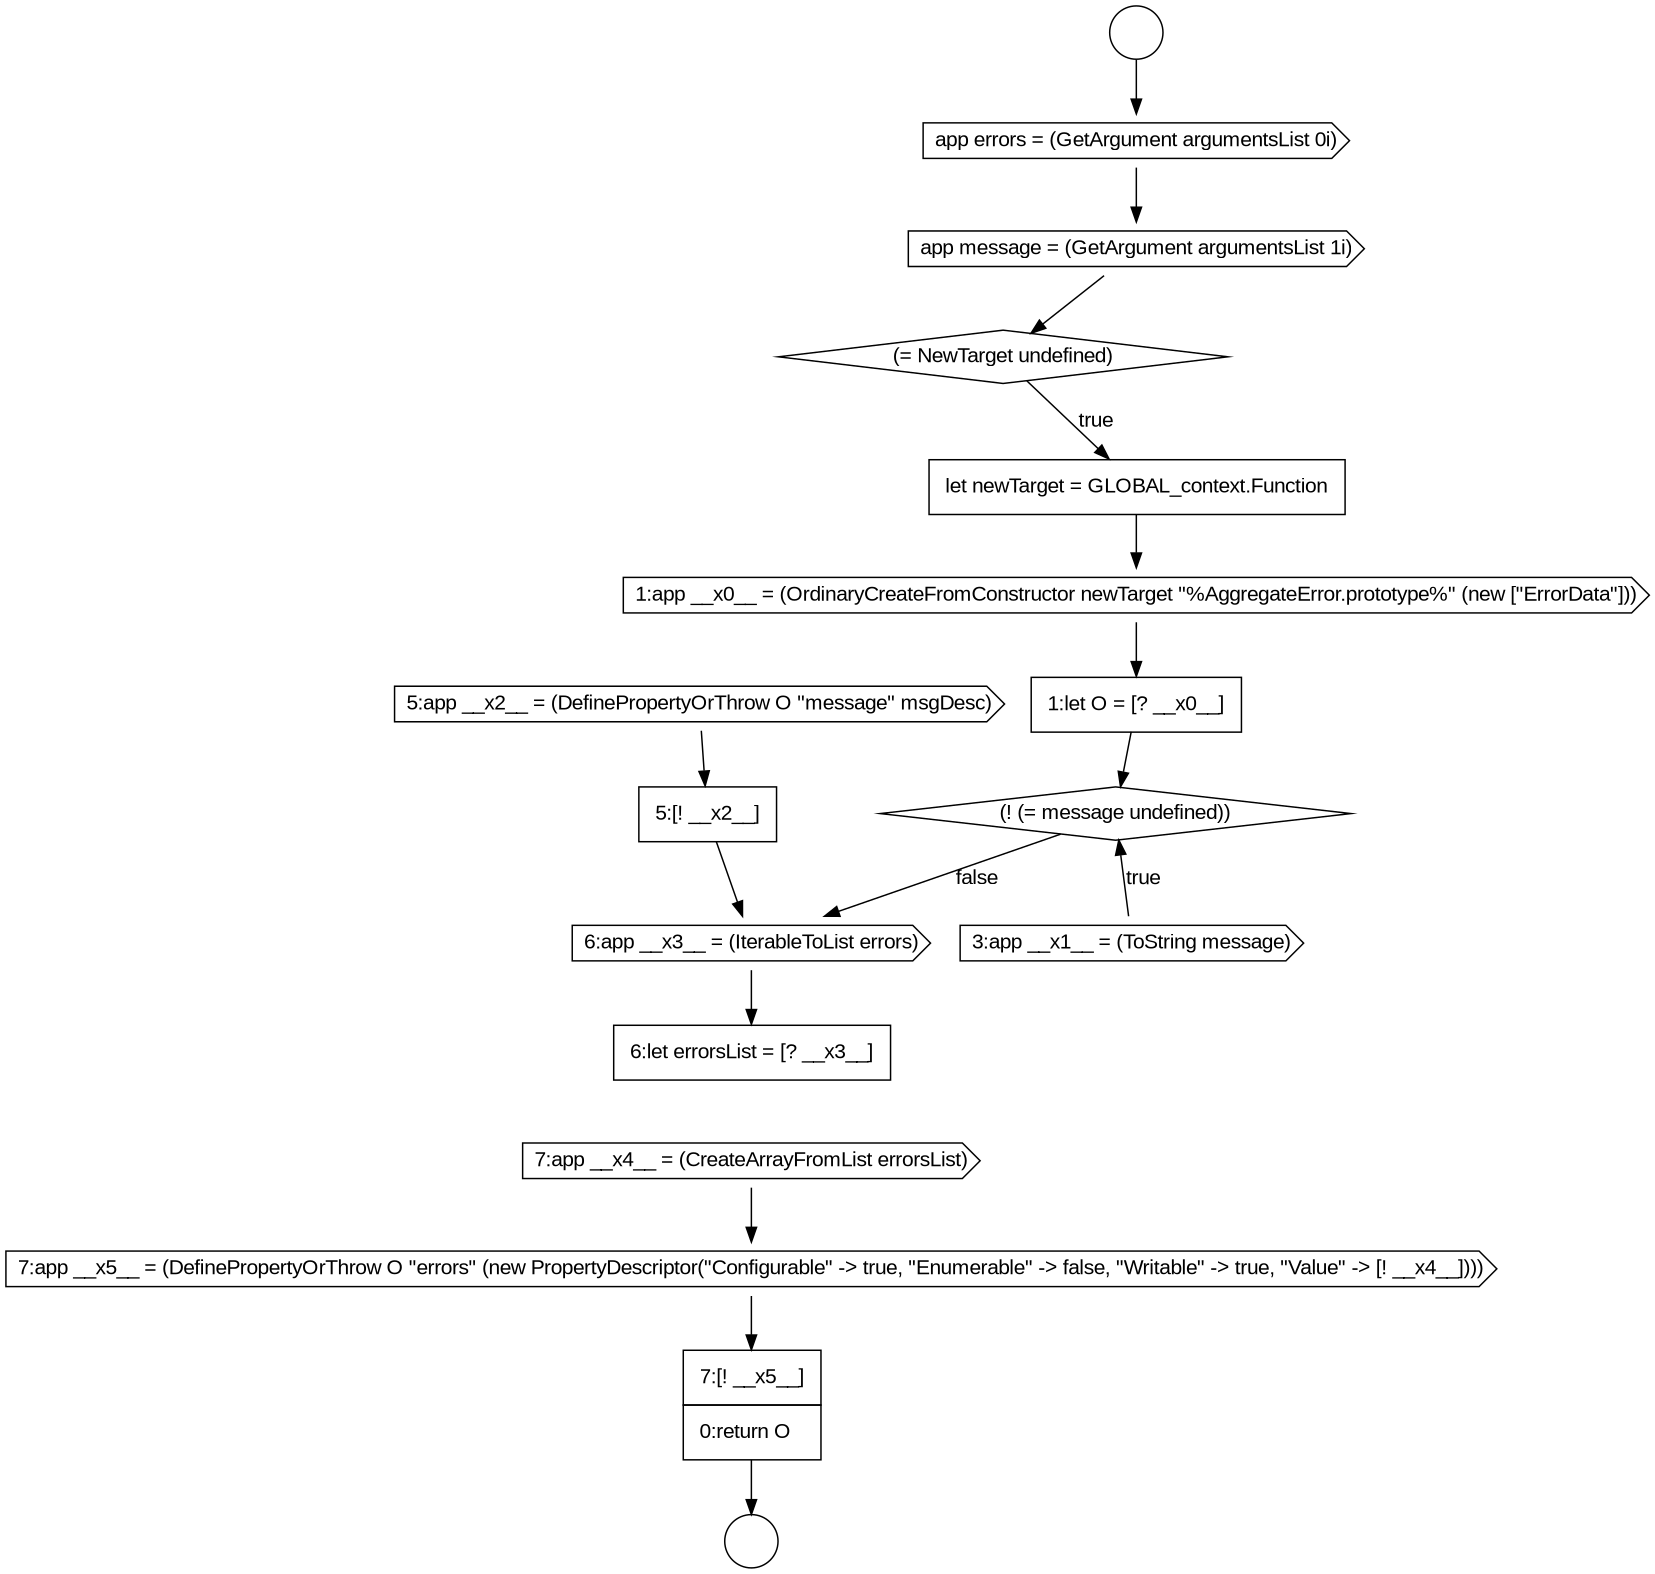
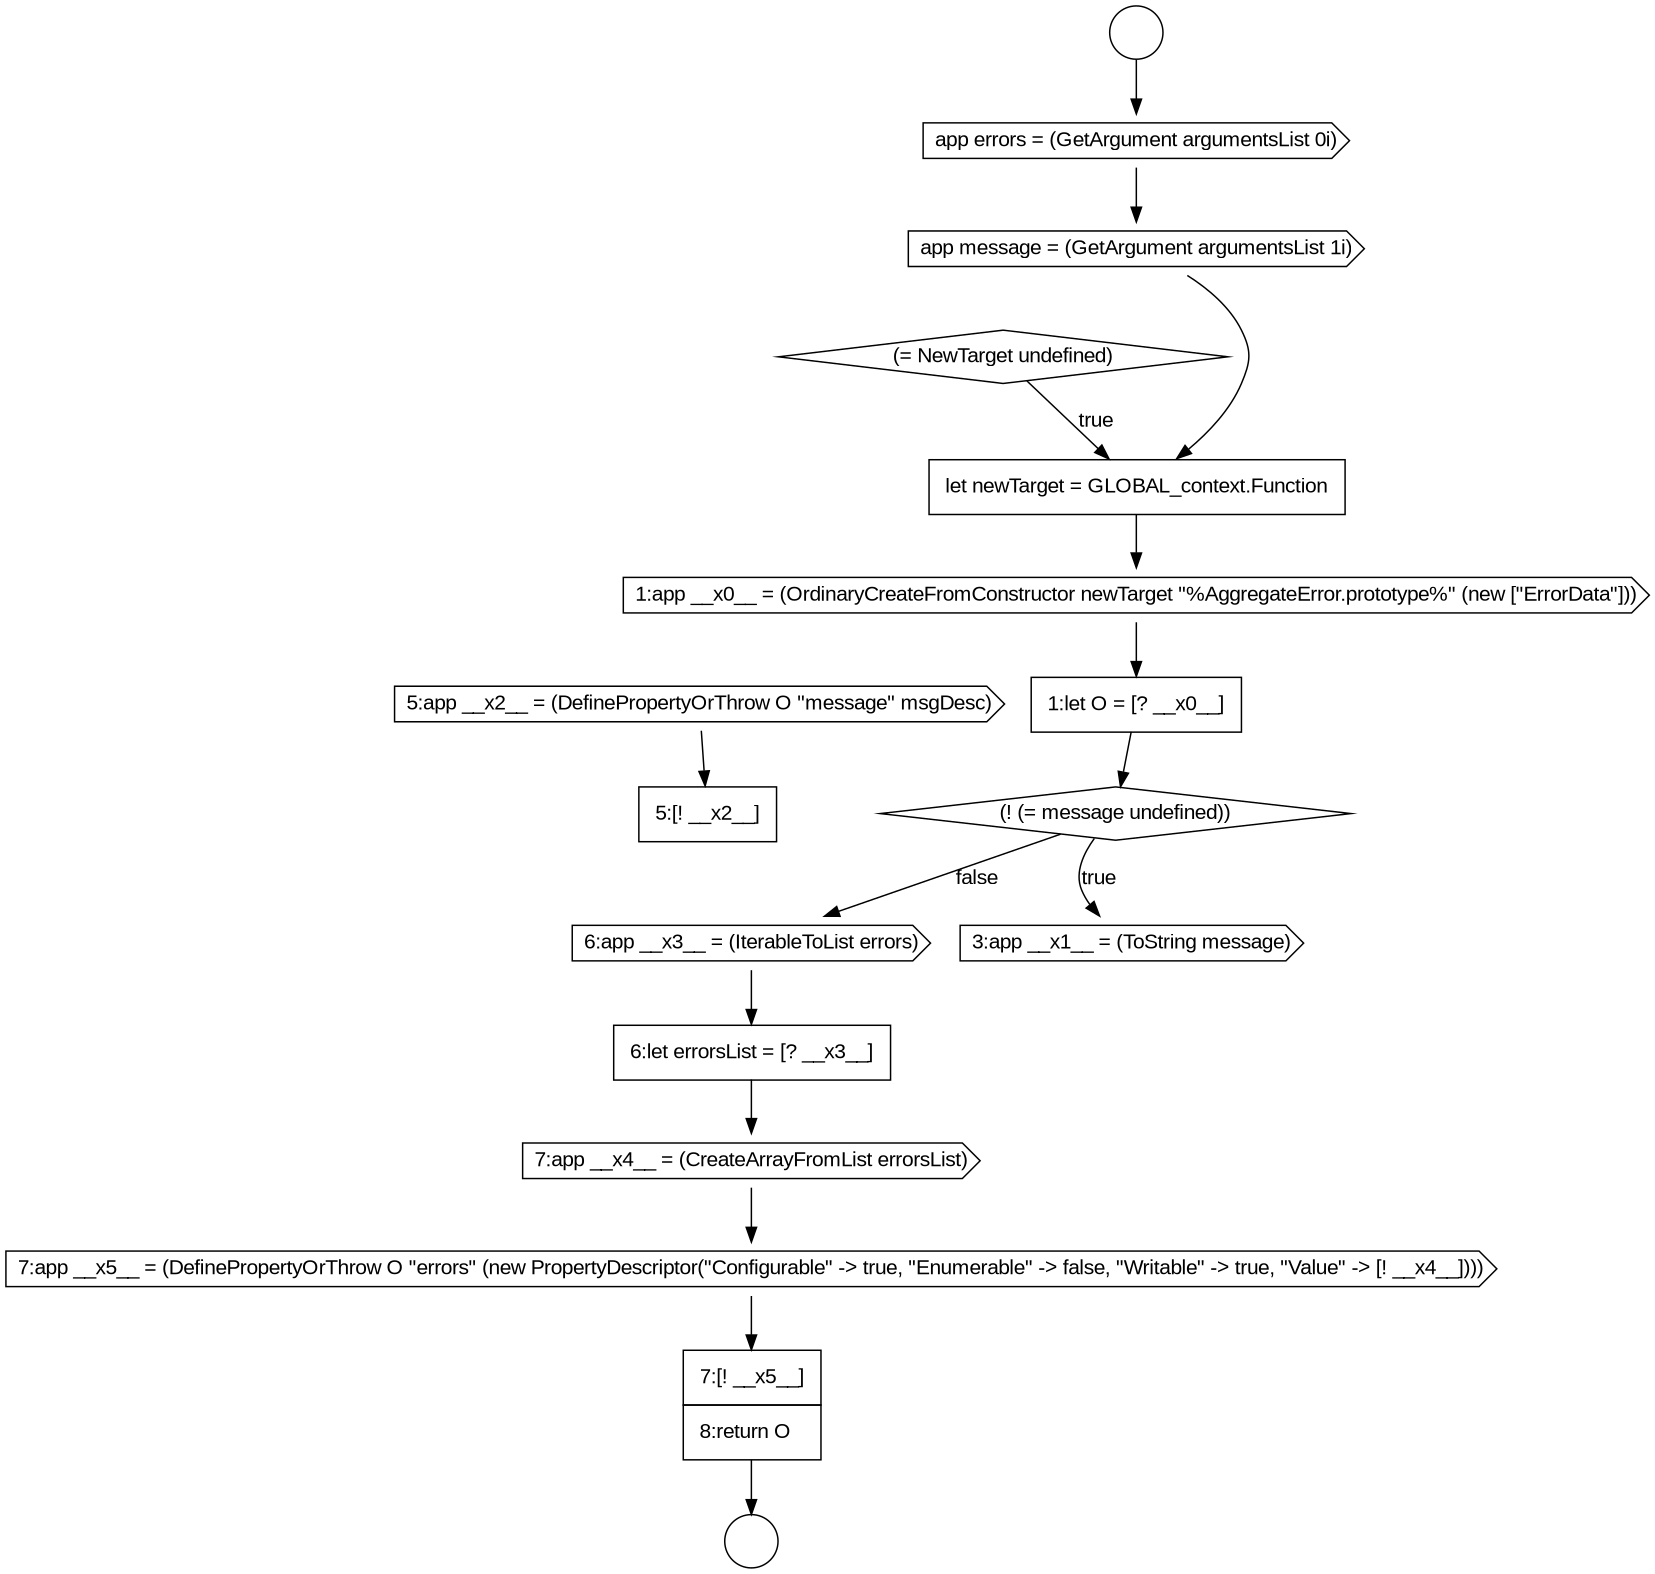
edge "app message = (GetArgument argumentsList 1i)" -> "(= NewTarget undefined)": now "app message = (GetArgument argumentsList 1i)" -> "let newTarget = GLOBAL_context.Function"
edge "5:[! __x2__]" -> "6:app __x3__ = (IterableToList errors)": removed
edge "3:app __x1__ = (ToString message)" -> "(! (= message undefined))": reversed
edge "6:let errorsList = [? __x3__]" -> "7:app __x4__ = (CreateArrayFromList errorsList)": added
node "7:[! __x5__]": text "0:return O" -> "8:return O"
